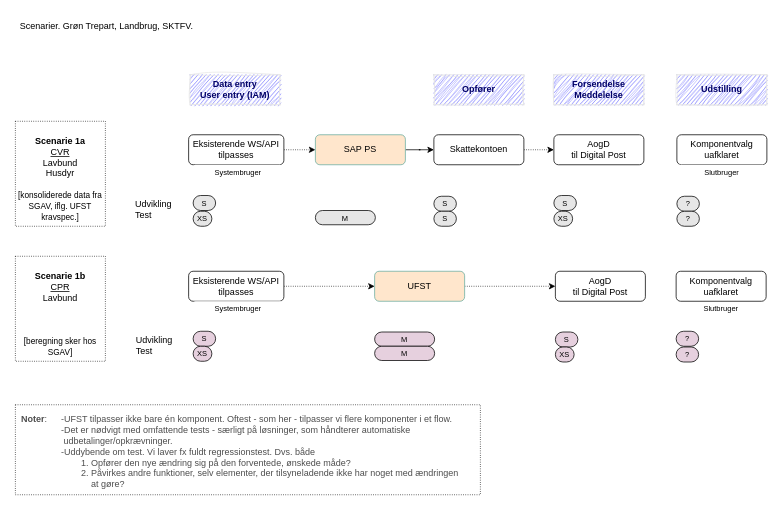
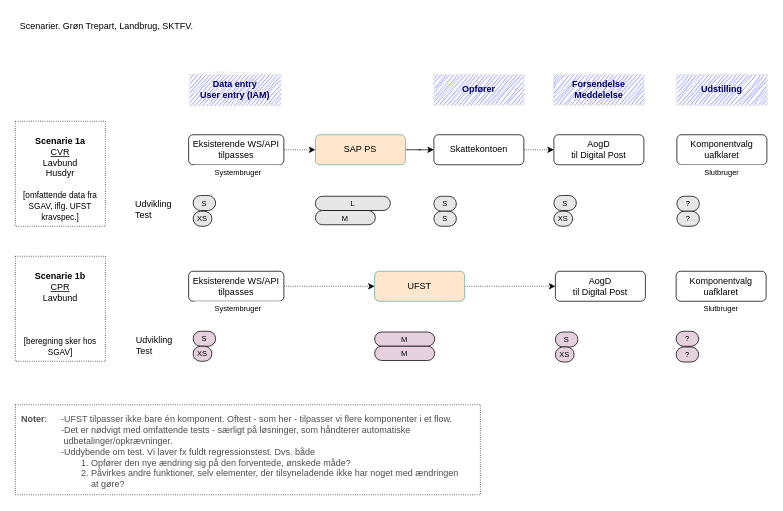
node "Scenarie 1a CVR Lavbund Husdyr [konsoliderede data fra SGAV, iflg. UFST kravspec.]": label "Scenarie 1a CVR Lavbund Husdyr [konsoliderede data fra SGAV, iflg. UFST kravspec.]" -> "Scenarie 1a CVR Lavbund Husdyr [omfattende data fra SGAV, iflg. UFST kravspec.]"
node "L": added
